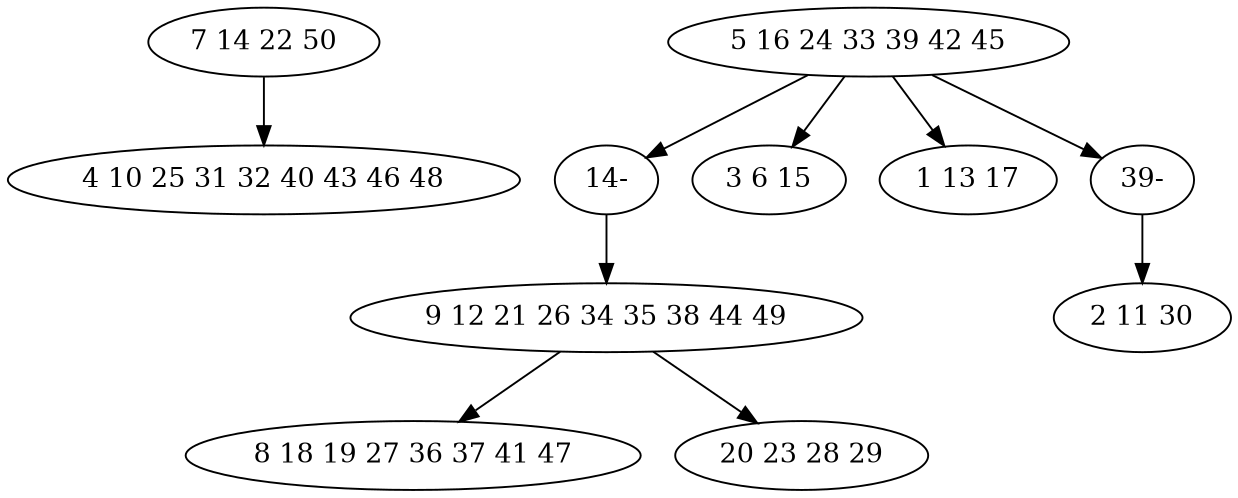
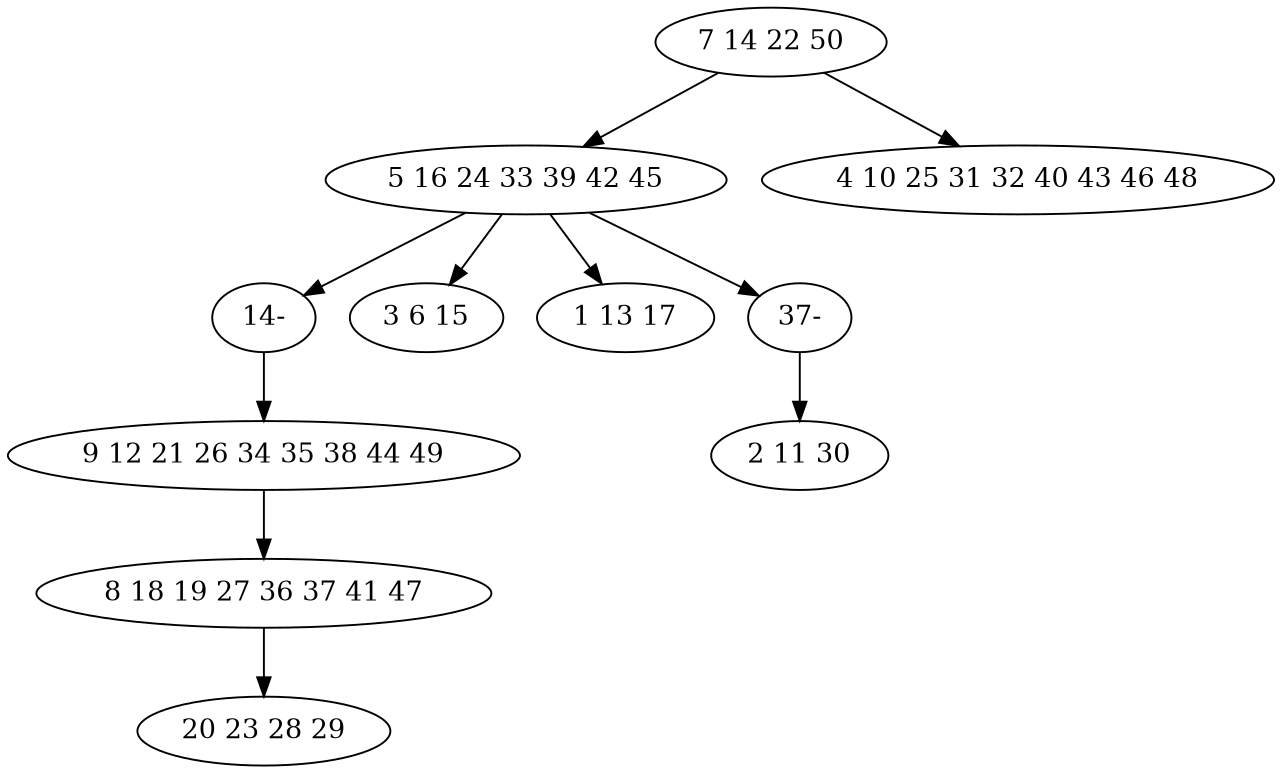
edge "7 14 22 50" -> "5 16 24 33 39 42 45": added
node "39-": label "39-" -> "37-"
edge "9 12 21 26 34 35 38 44 49" -> "20 23 28 29": now "8 18 19 27 36 37 41 47" -> "20 23 28 29"
